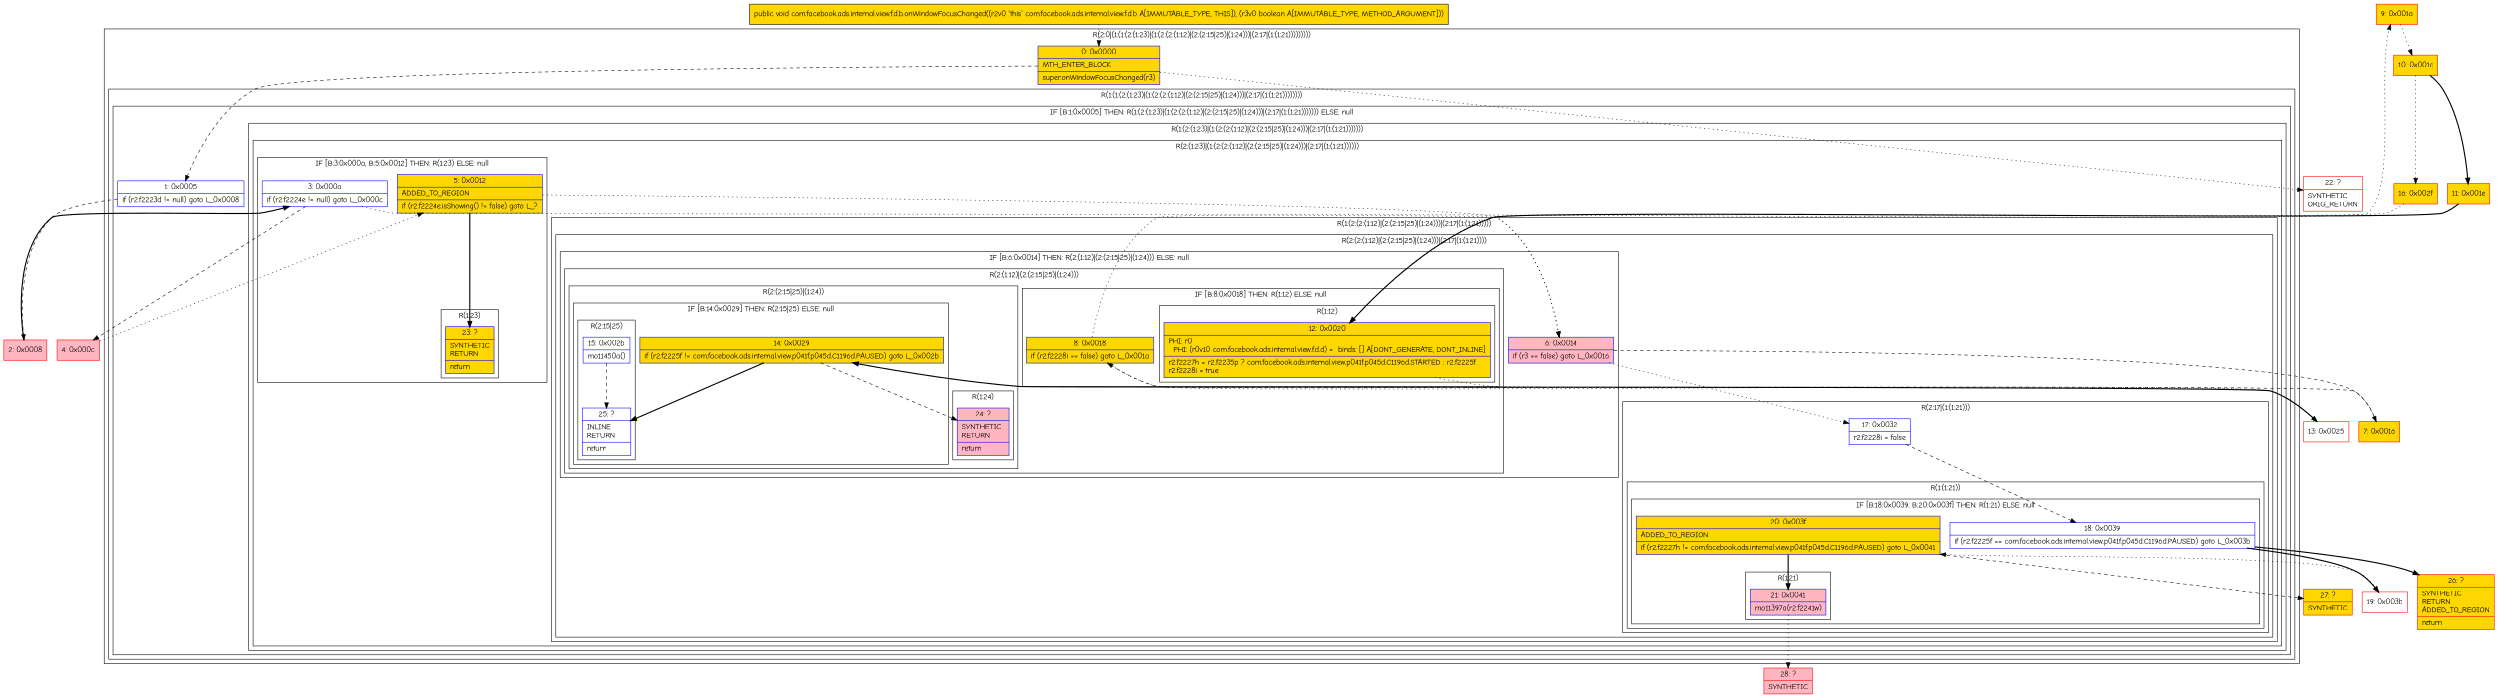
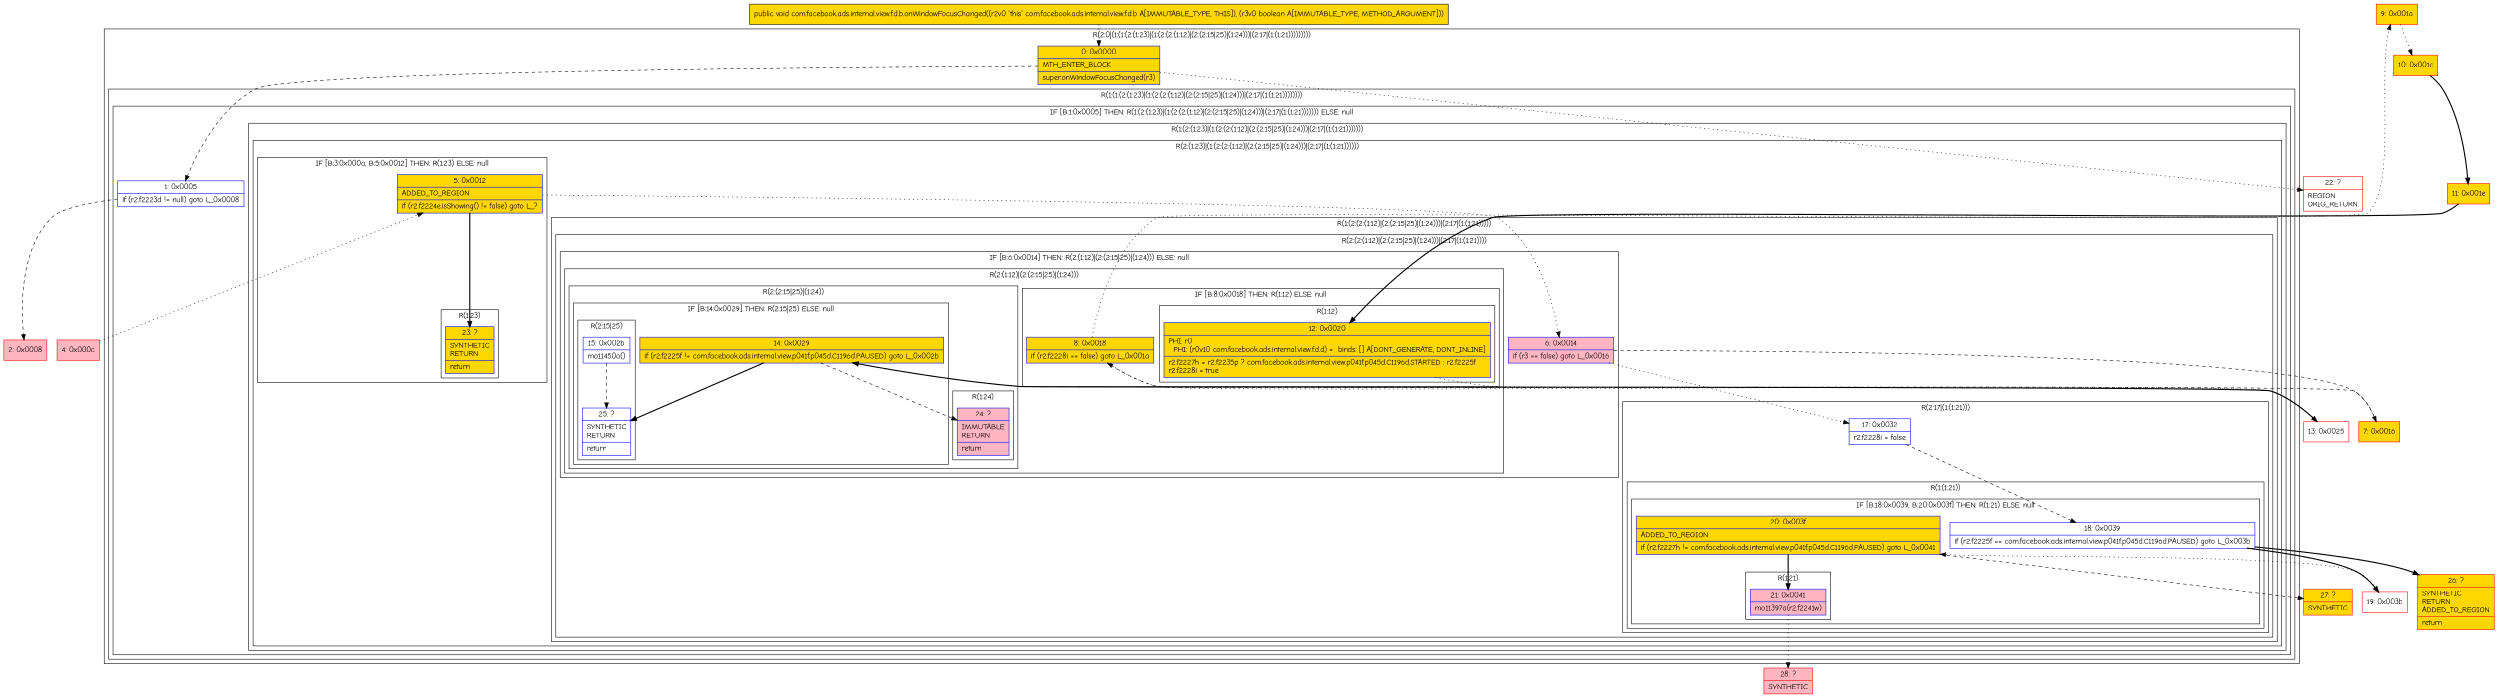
node "3: 0x000a": removed
node "16: 0x002f": removed
node "22: ?": text "SYNTHETIC" -> "REGION"
node "25: ?": text "INLINE" -> "SYNTHETIC"
node "24: ?": text "SYNTHETIC" -> "IMMUTABLE"
